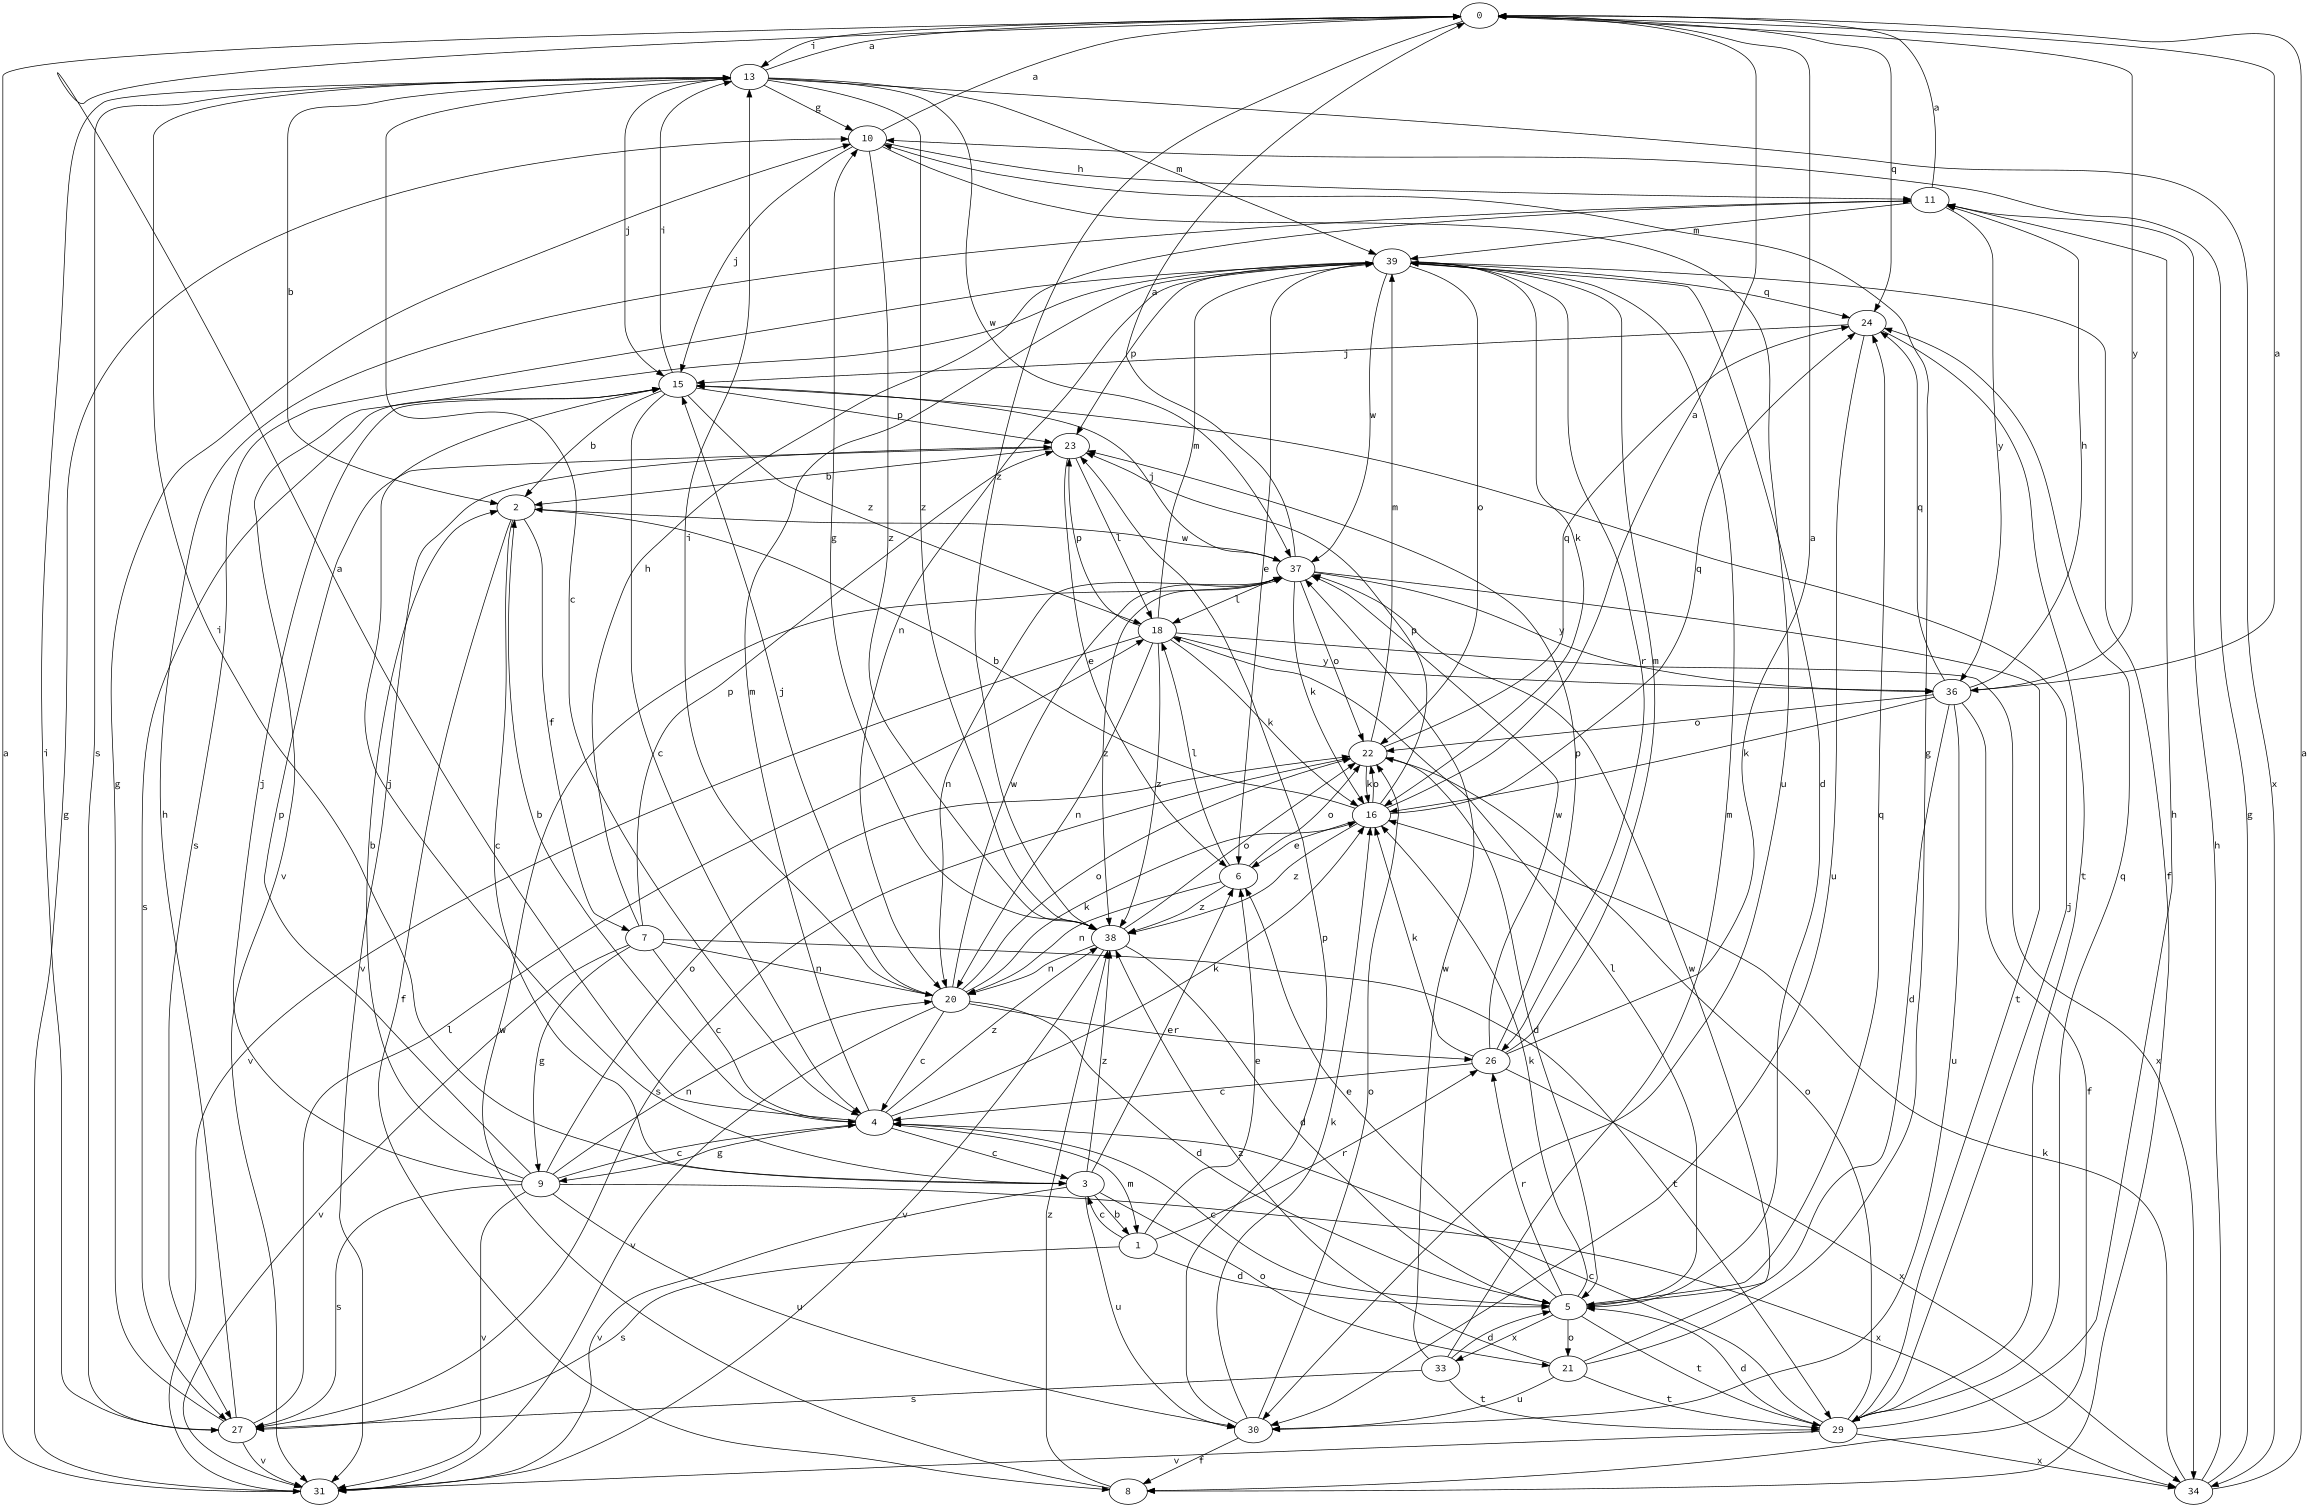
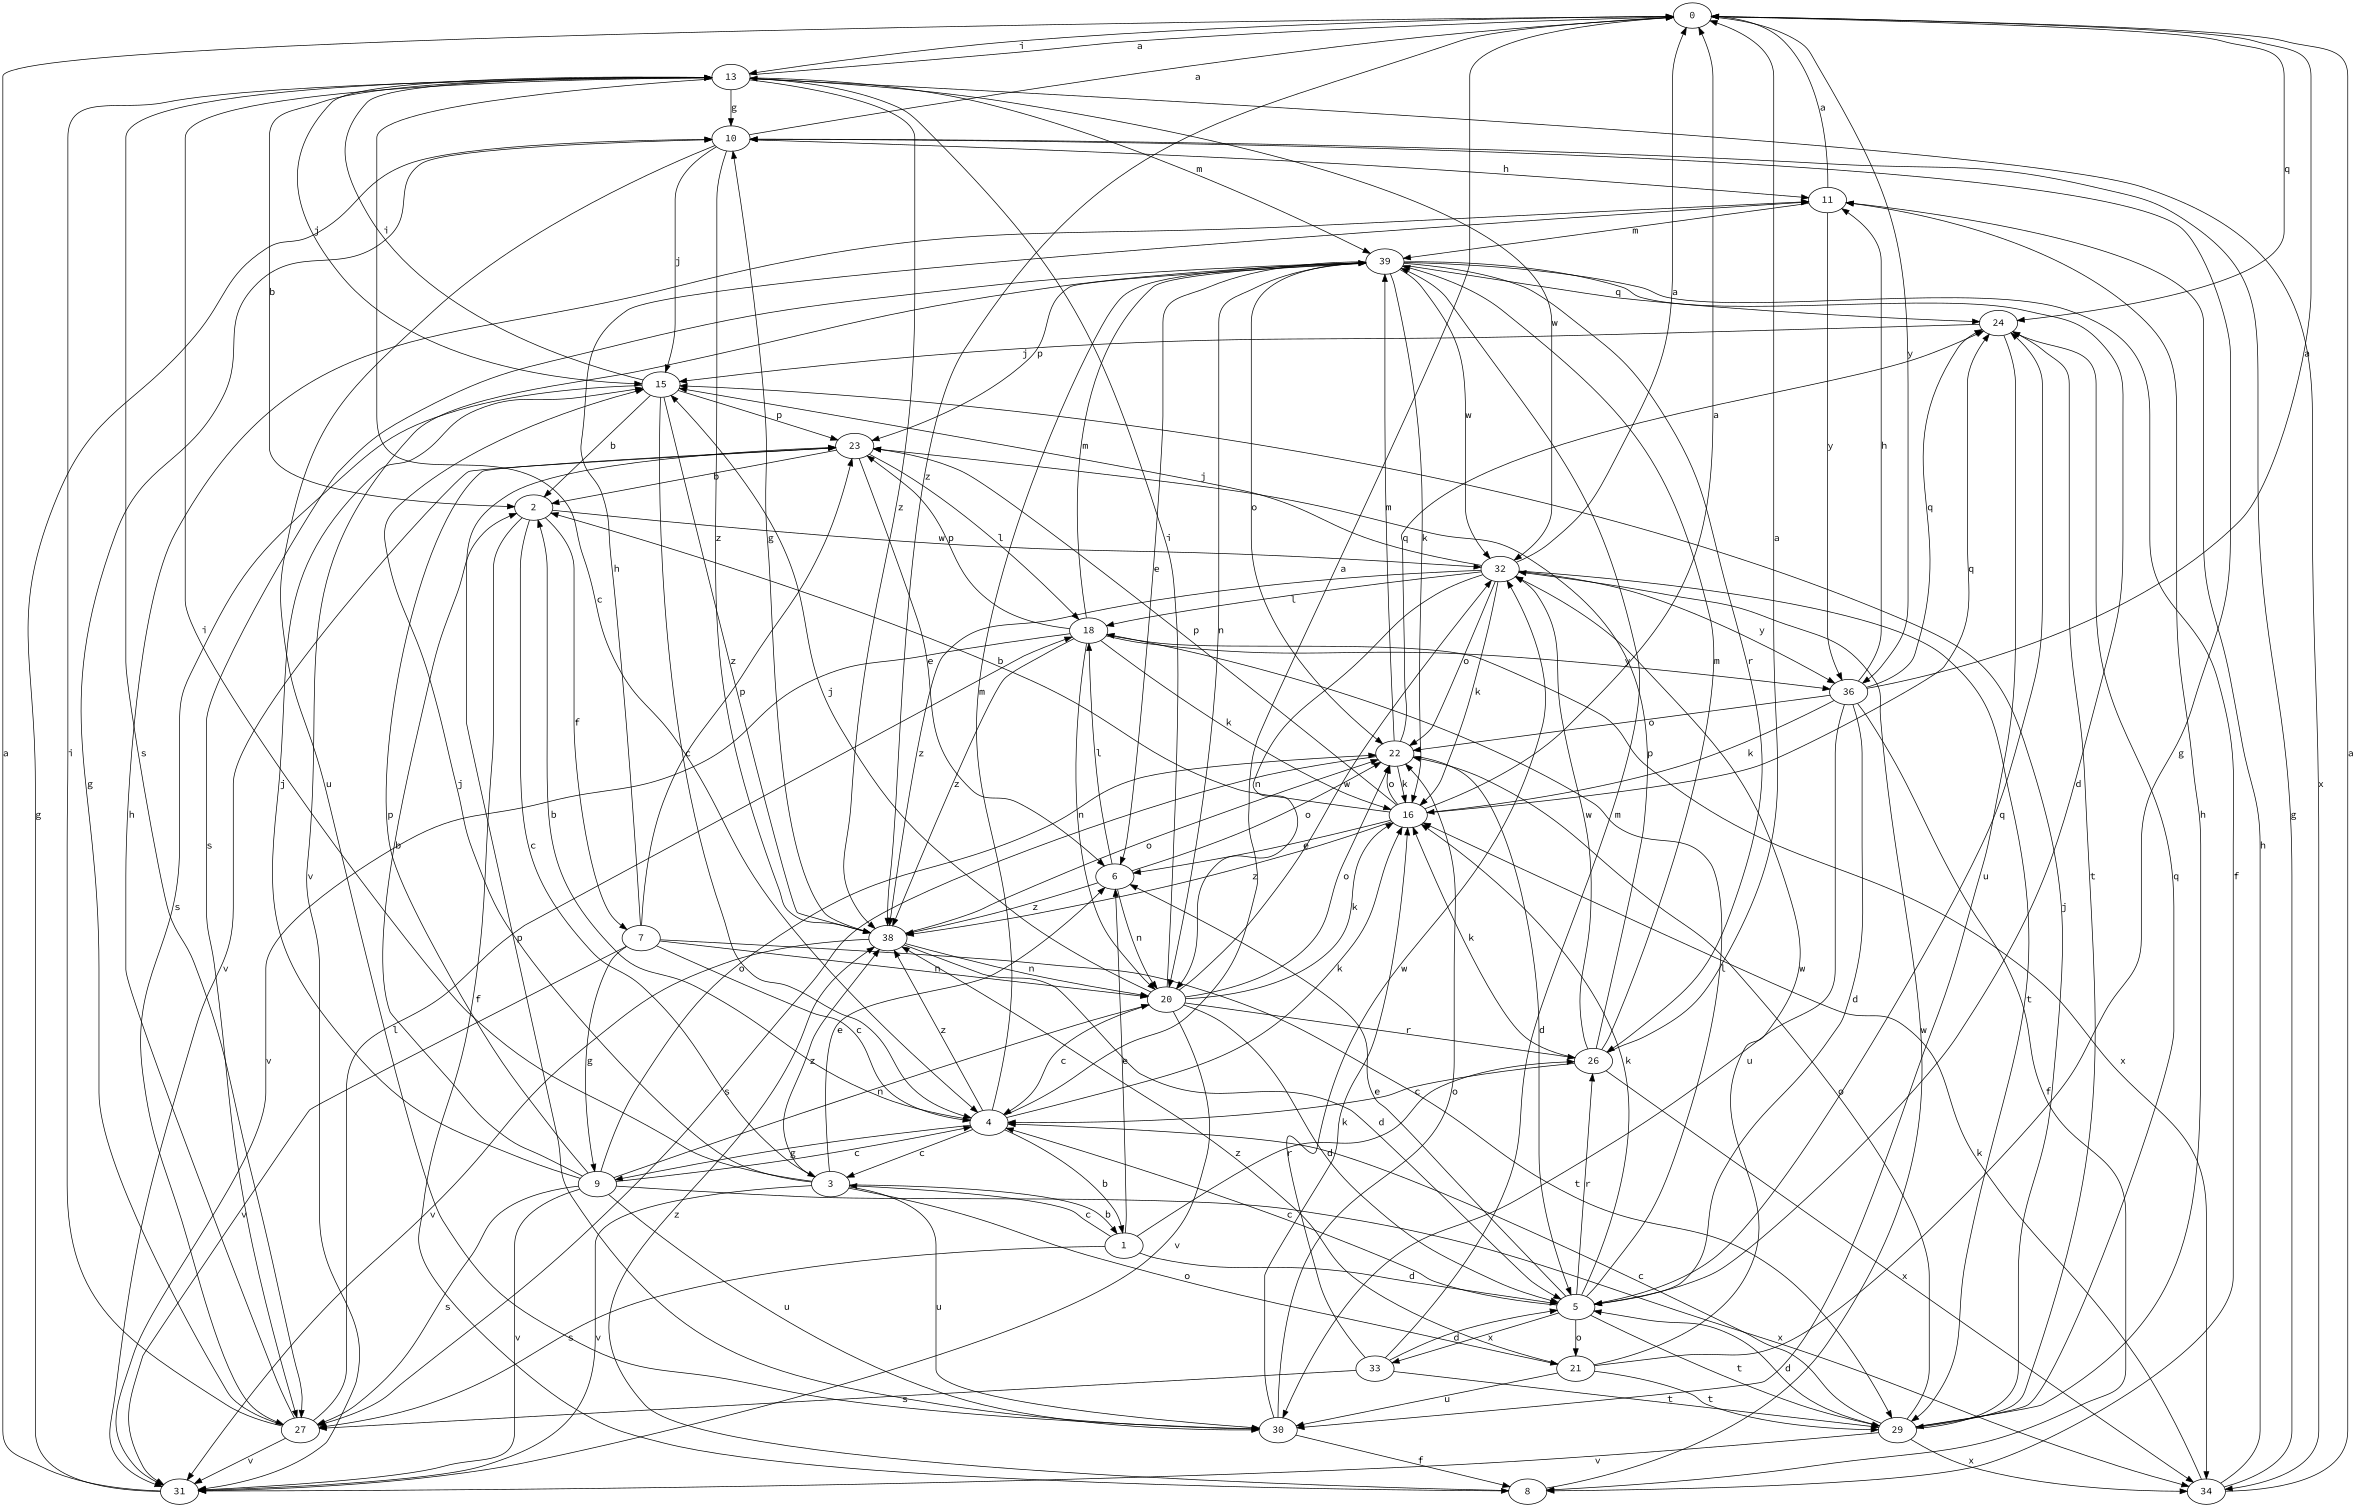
edge "15" -> "18": now "15" -> "38"
node "37": label "37" -> "32"
edge "4" -> "1": label "m" -> "b"
